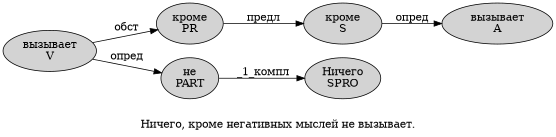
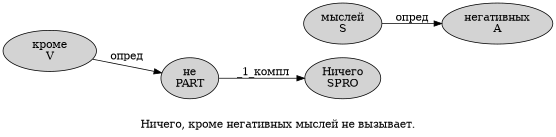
node "кроме PR": removed
node "кроме S": label "кроме S" -> "мыслей S"
node "вызывает A": label "вызывает A" -> "негативных A"
node "вызывает V": label "вызывает V" -> "кроме V"
